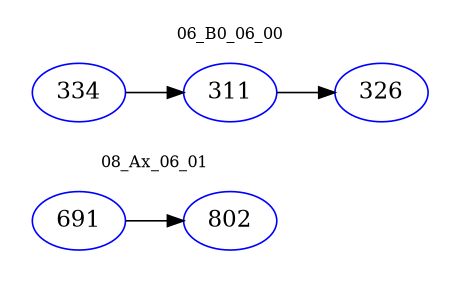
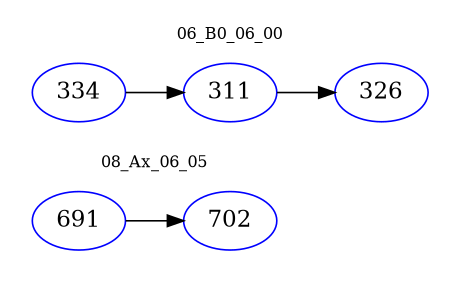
cluster "08_Ax_06_01": label "08_Ax_06_01" -> "08_Ax_06_05"
node "802": label "802" -> "702"
